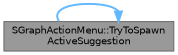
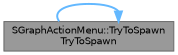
node "SGraphActionMenu::TryToSpawn ActiveSuggestion": label "SGraphActionMenu::TryToSpawn ActiveSuggestion" -> "SGraphActionMenu::TryToSpawn TryToSpawn"
